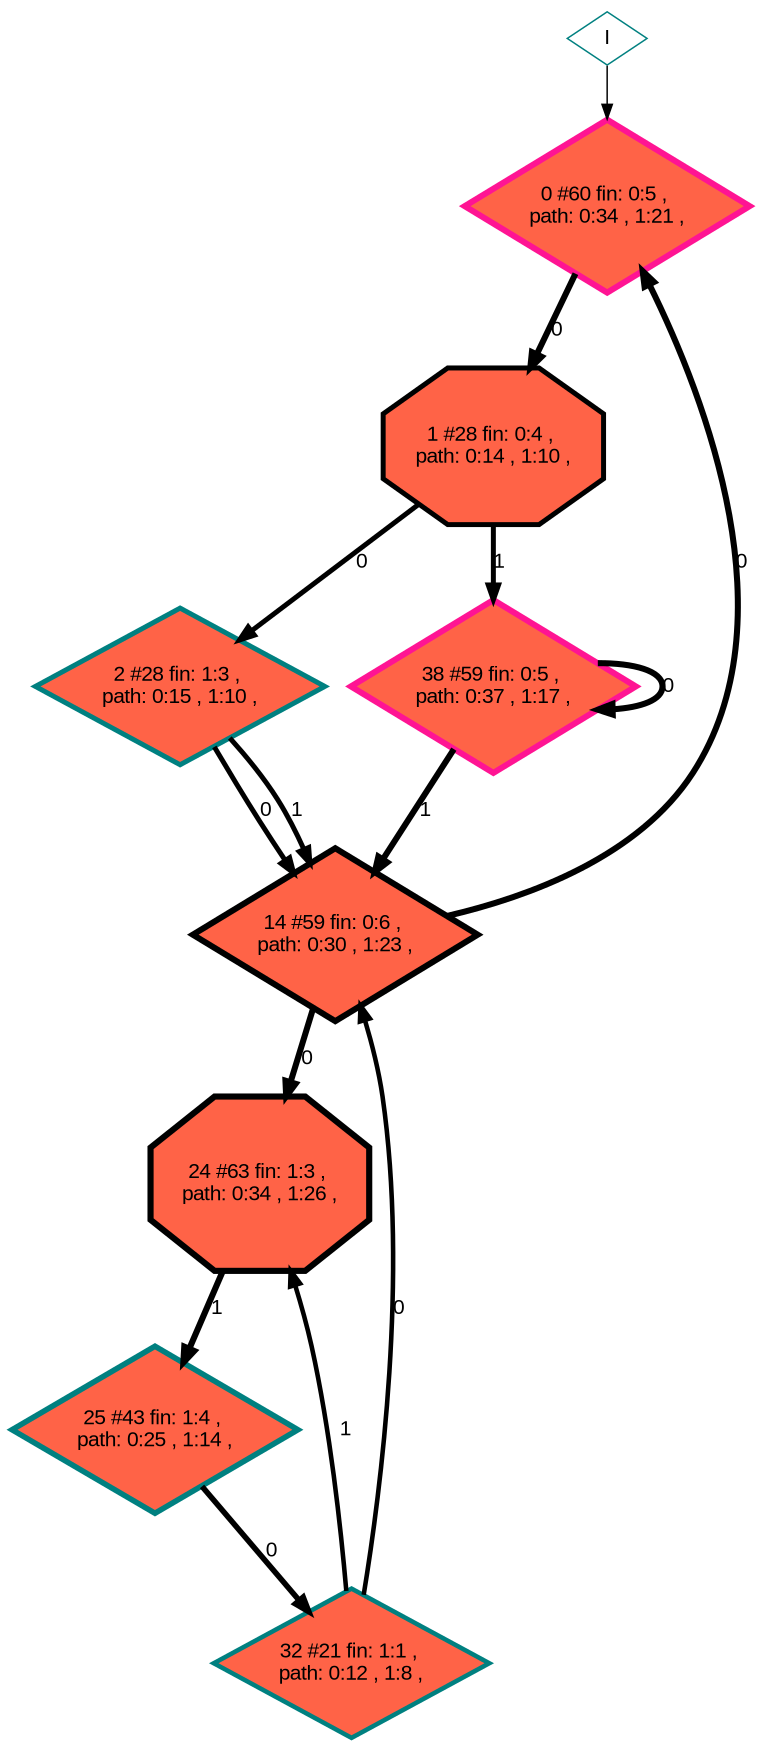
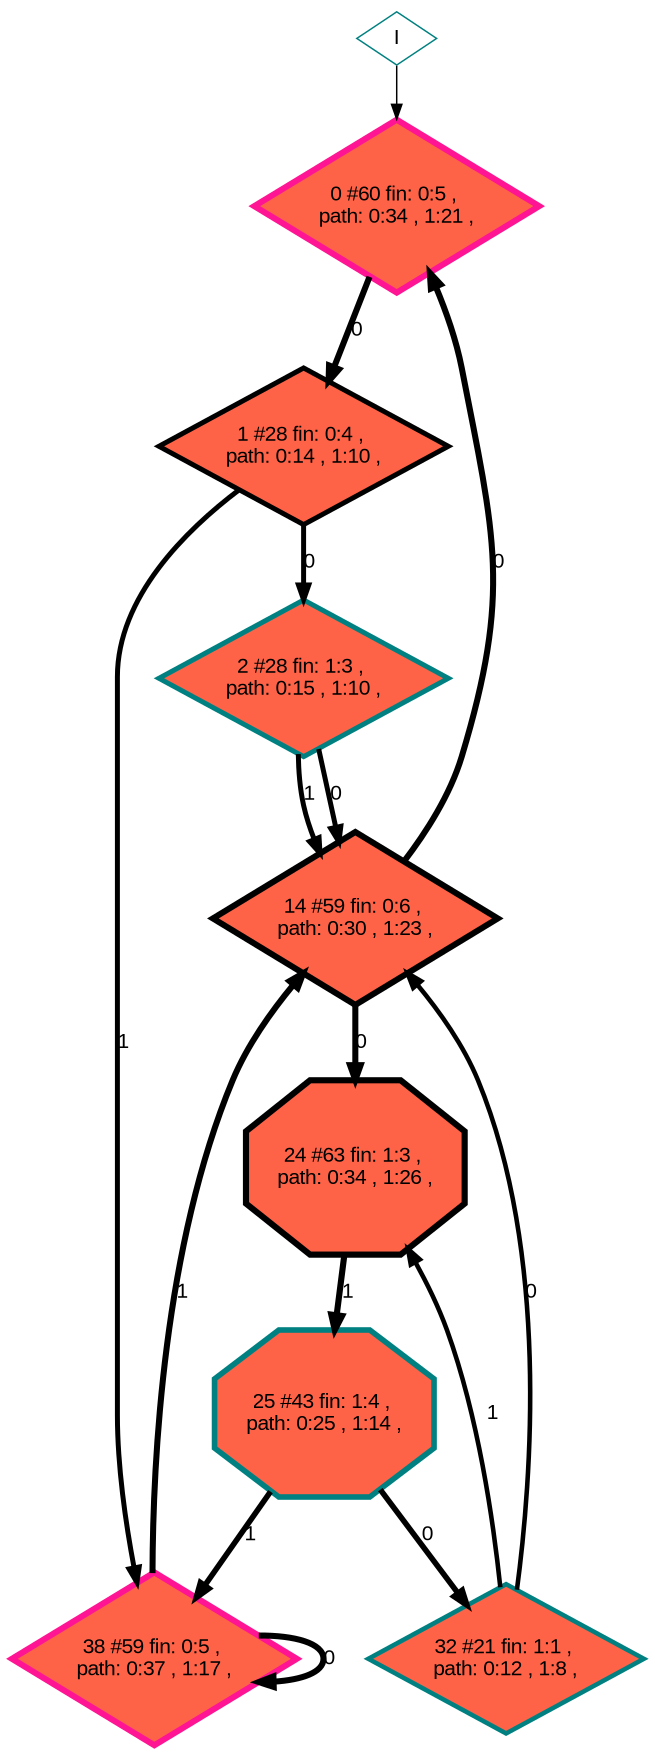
node "1 #28 fin: 0:4 , path: 0:14 , 1:10 ,": shape octagon -> diamond
node "25 #43 fin: 1:4 , path: 0:25 , 1:14 ,": shape diamond -> octagon
edge "25 #43 fin: 1:4 , path: 0:25 , 1:14 ," -> "38 #59 fin: 0:5 , path: 0:37 , 1:17 ,": added, label "1"
